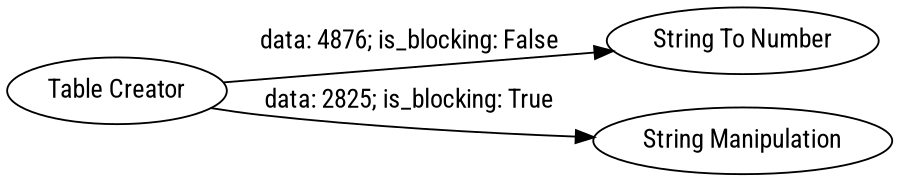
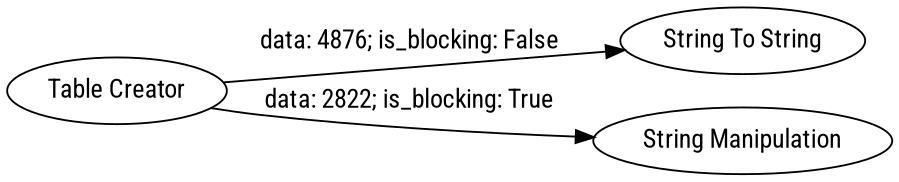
node "String To Number": label "String To Number" -> "String To String"
edge "Table Creator" -> "String Manipulation": label "data: 2825; is_blocking: True" -> "data: 2822; is_blocking: True"
